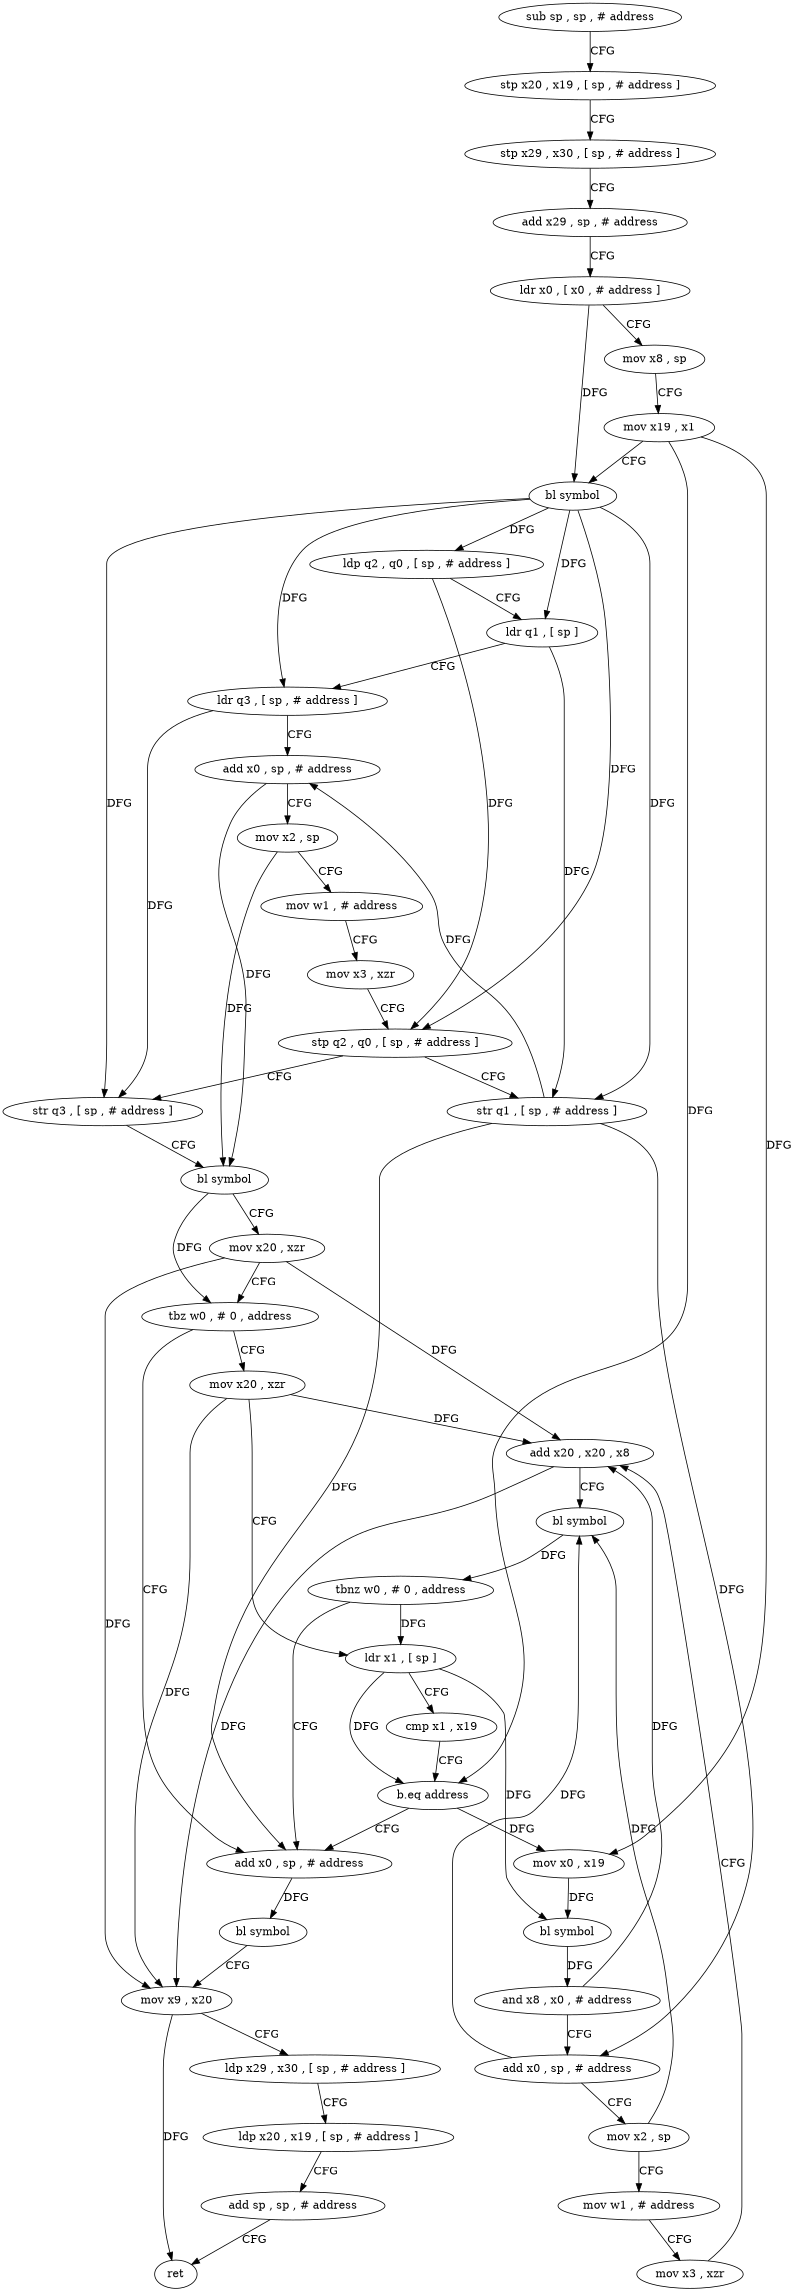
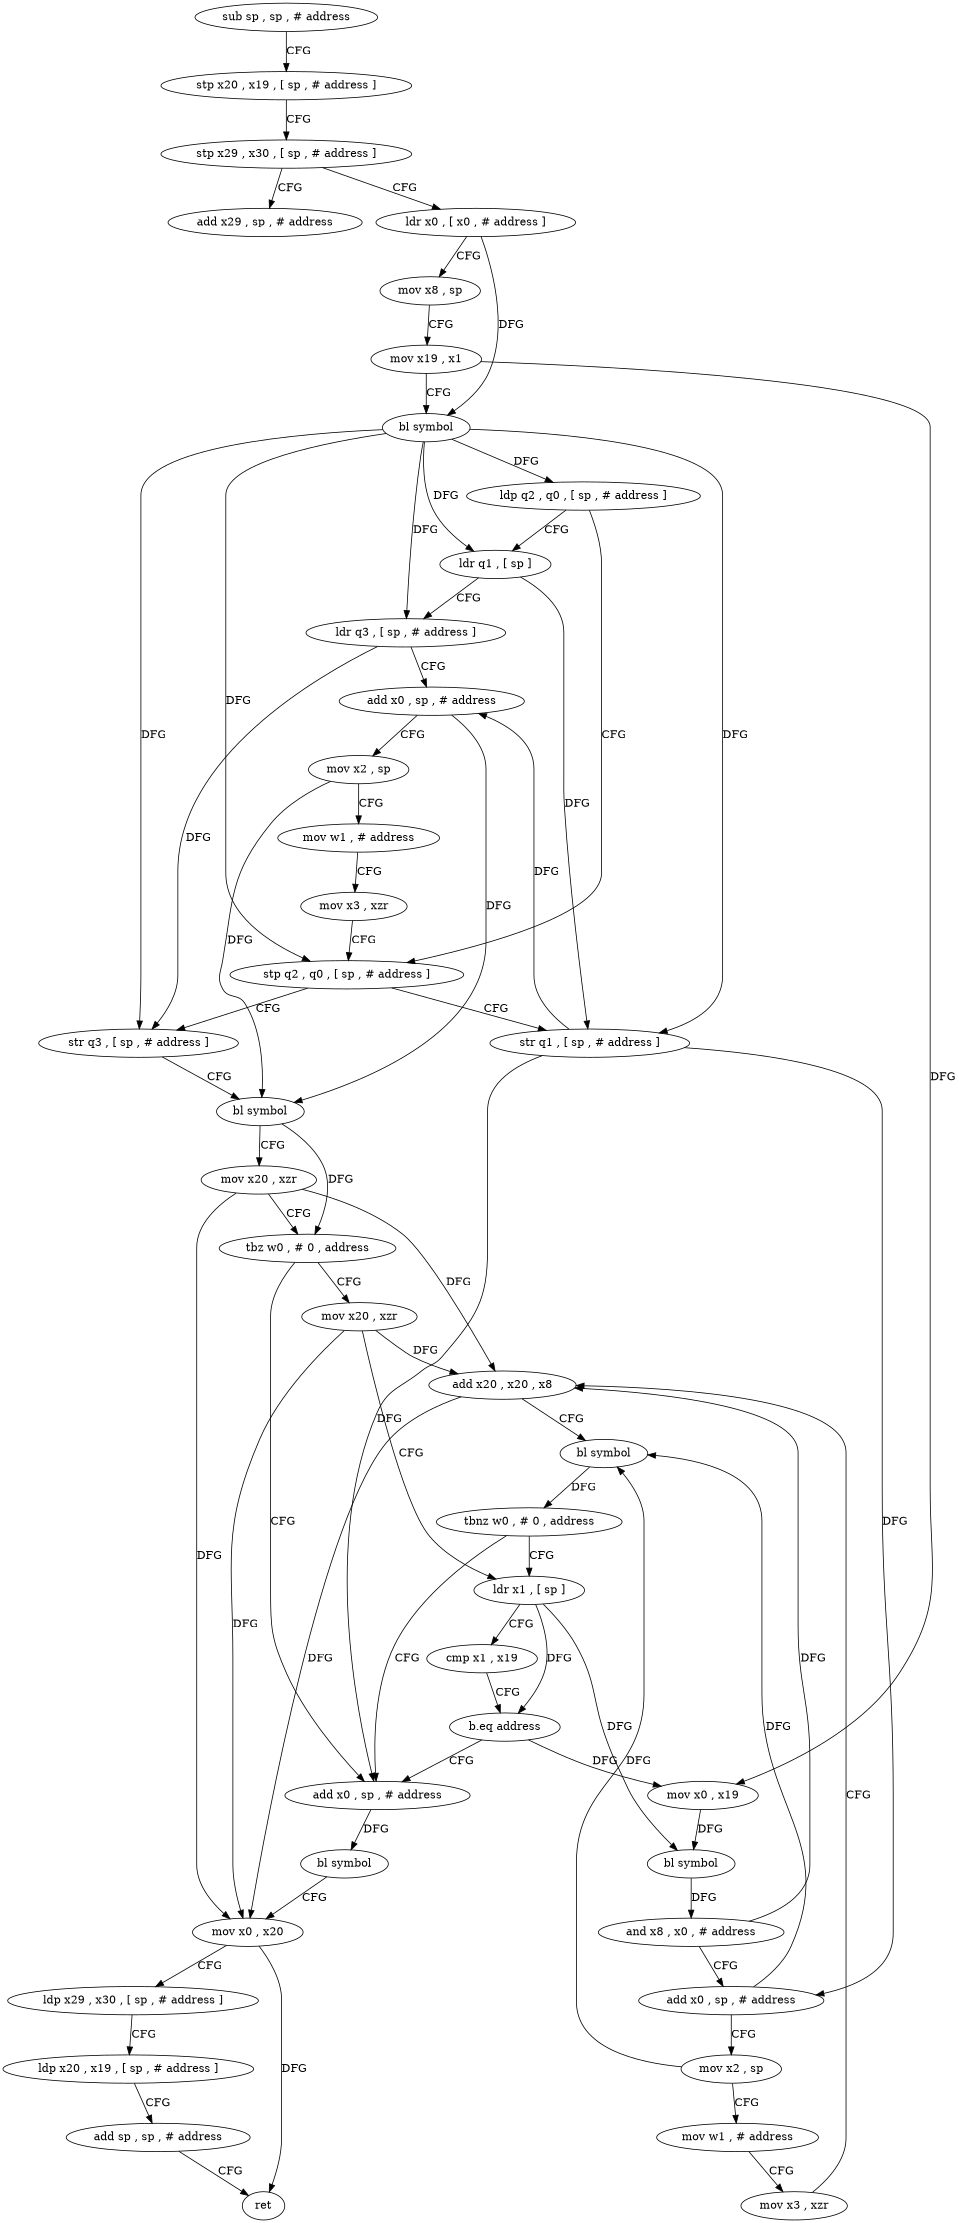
edge "add x29 , sp , # address" -> "ldr x0 , [ x0 , # address ]": now "stp x29 , x30 , [ sp , # address ]" -> "ldr x0 , [ x0 , # address ]"
edge "ldp q2 , q0 , [ sp , # address ]" -> "stp q2 , q0 , [ sp , # address ]": label "DFG" -> "CFG"
edge "mov x19 , x1" -> "b.eq address": removed, label "DFG"
edge "tbnz w0 , # 0 , address" -> "ldr x1 , [ sp ]": label "DFG" -> "CFG"
node "mov x9 , x20": label "mov x9 , x20" -> "mov x0 , x20"
